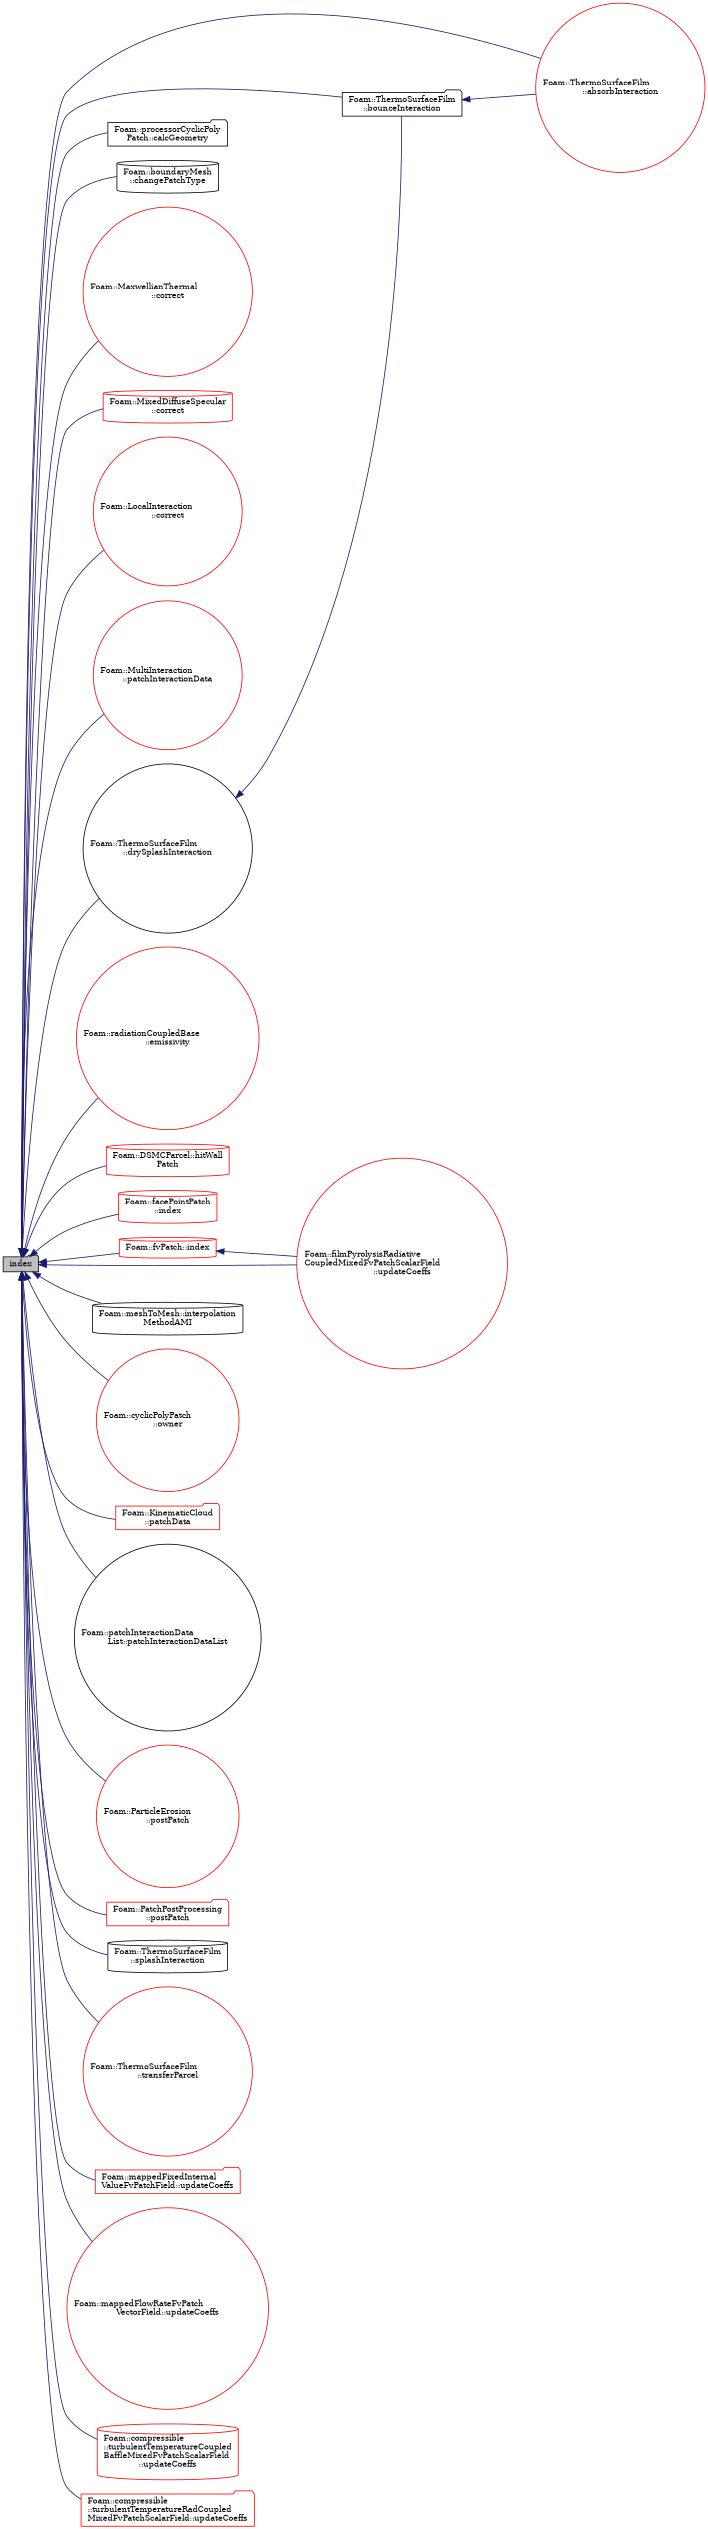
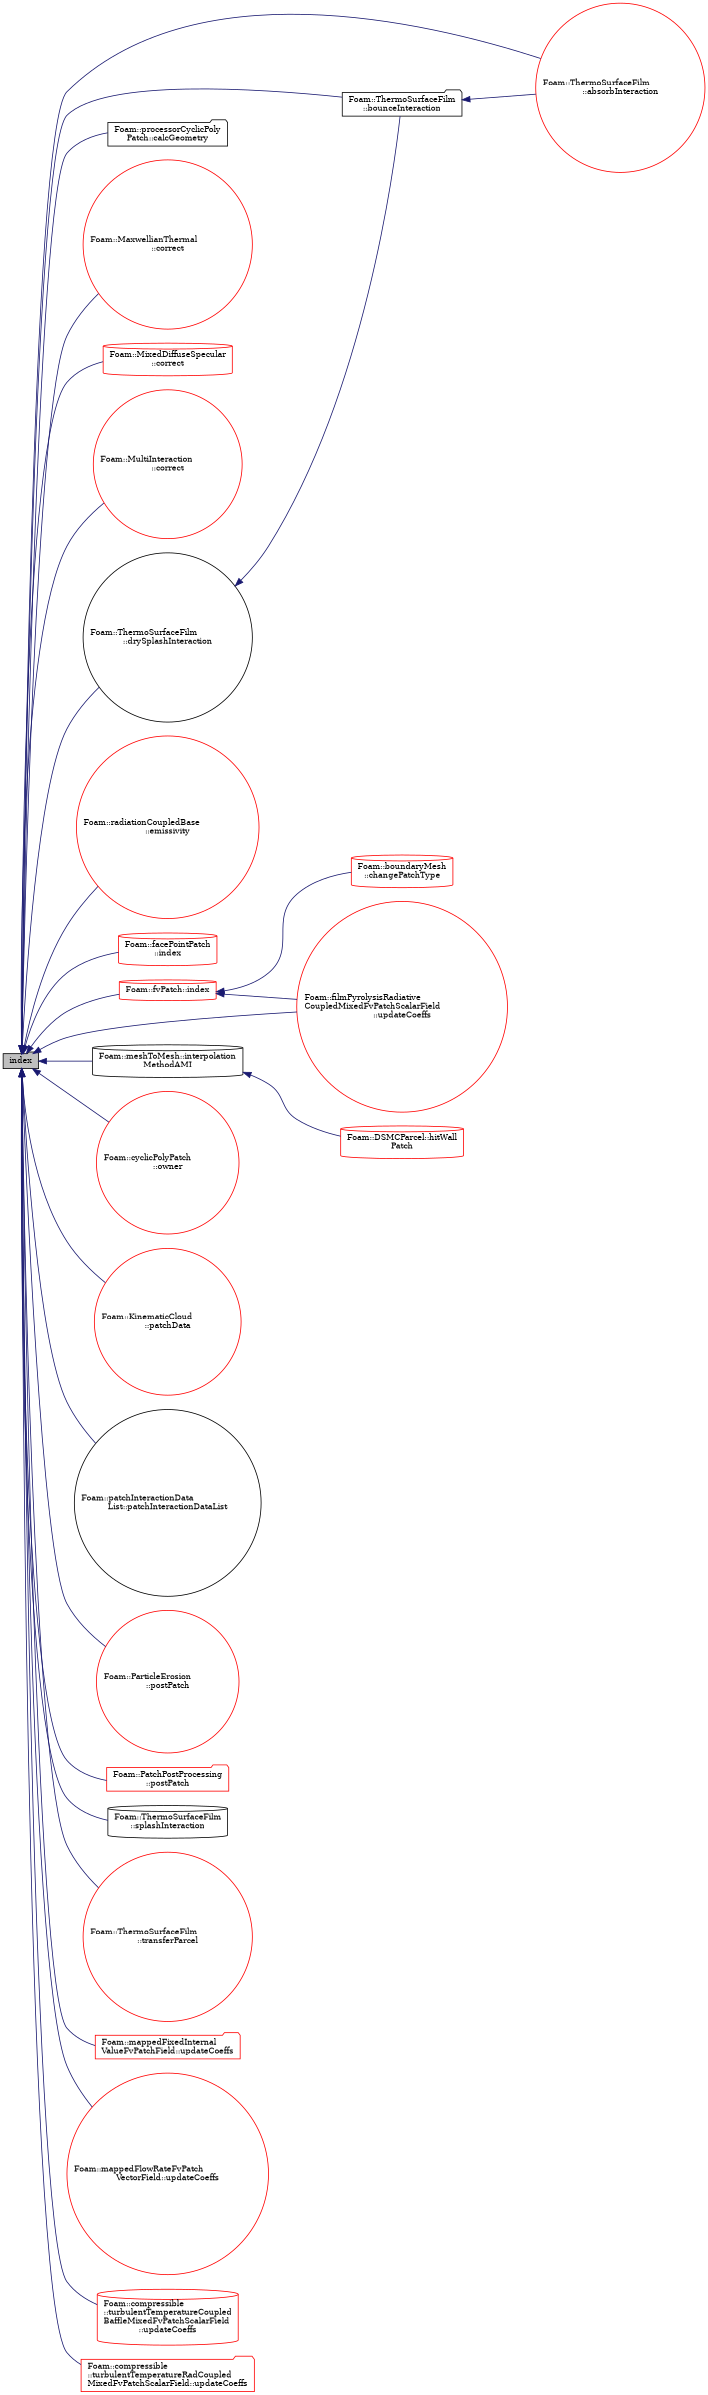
node "Foam::boundaryMesh ::changePatchType": color black -> red
node "Foam::LocalInteraction ::correct": removed
node "Foam::MultiInteraction ::patchInteractionData": label "Foam::MultiInteraction ::patchInteractionData" -> "Foam::MultiInteraction ::correct"
edge "Foam::boundaryMesh ::changePatchType" -> "index": now "Foam::boundaryMesh ::changePatchType" -> "Foam::fvPatch::index"
edge "Foam::DSMCParcel::hitWall Patch" -> "index": now "Foam::DSMCParcel::hitWall Patch" -> "Foam::meshToMesh::interpolation MethodAMI"
node "Foam::KinematicCloud ::patchData": shape folder -> circle
